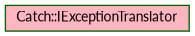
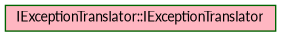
node "Catch::IExceptionTranslator": label "Catch::IExceptionTranslator" -> "IExceptionTranslator::IExceptionTranslator"
